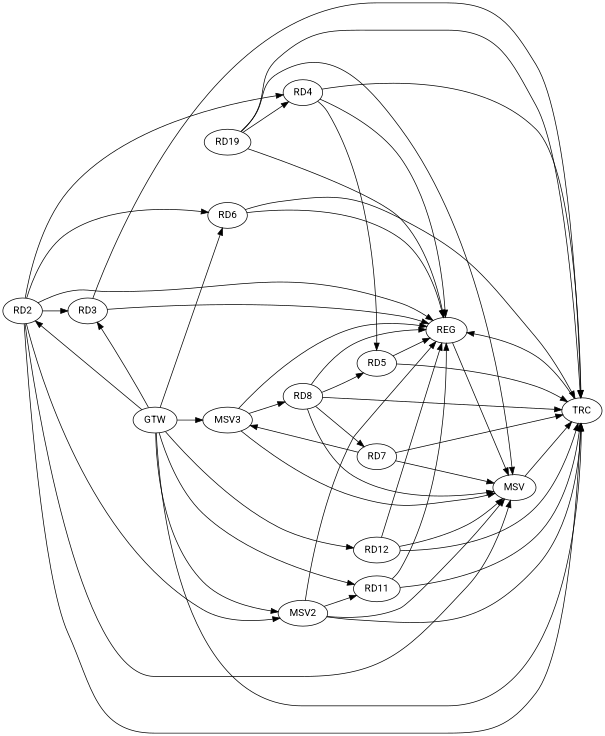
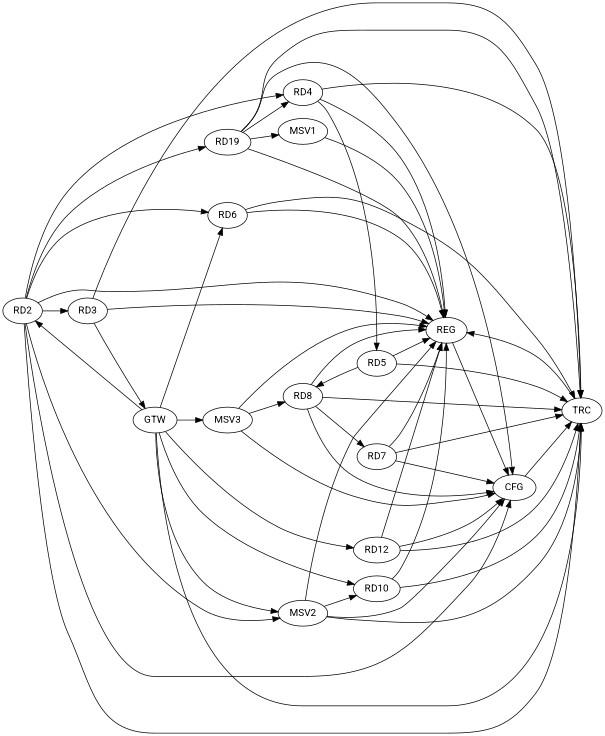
node "MSV1": added
edge "RD2" -> "RD19": added
edge "GTW" -> "RD3": reversed
edge "RD8" -> "RD5": reversed
edge "RD7" -> "MSV3": now "RD7" -> "REG"
node "MSV": label "MSV" -> "CFG"
node "RD11": label "RD11" -> "RD10"
